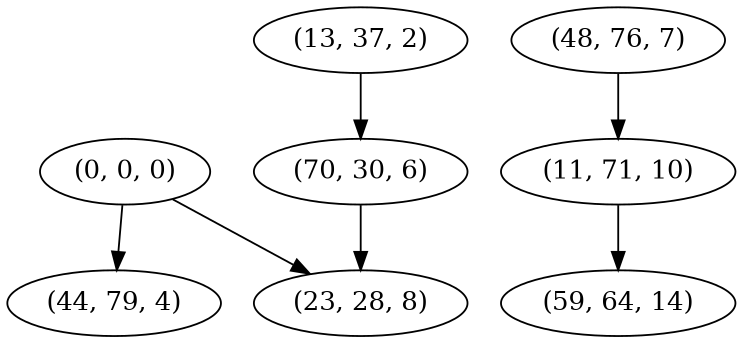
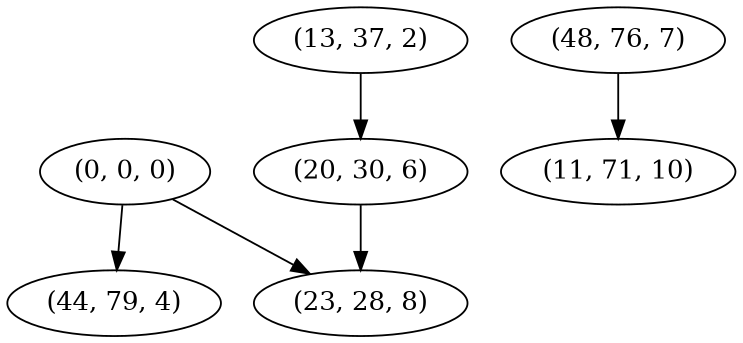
node "(70, 30, 6)": label "(70, 30, 6)" -> "(20, 30, 6)"
node "(59, 64, 14)": removed
